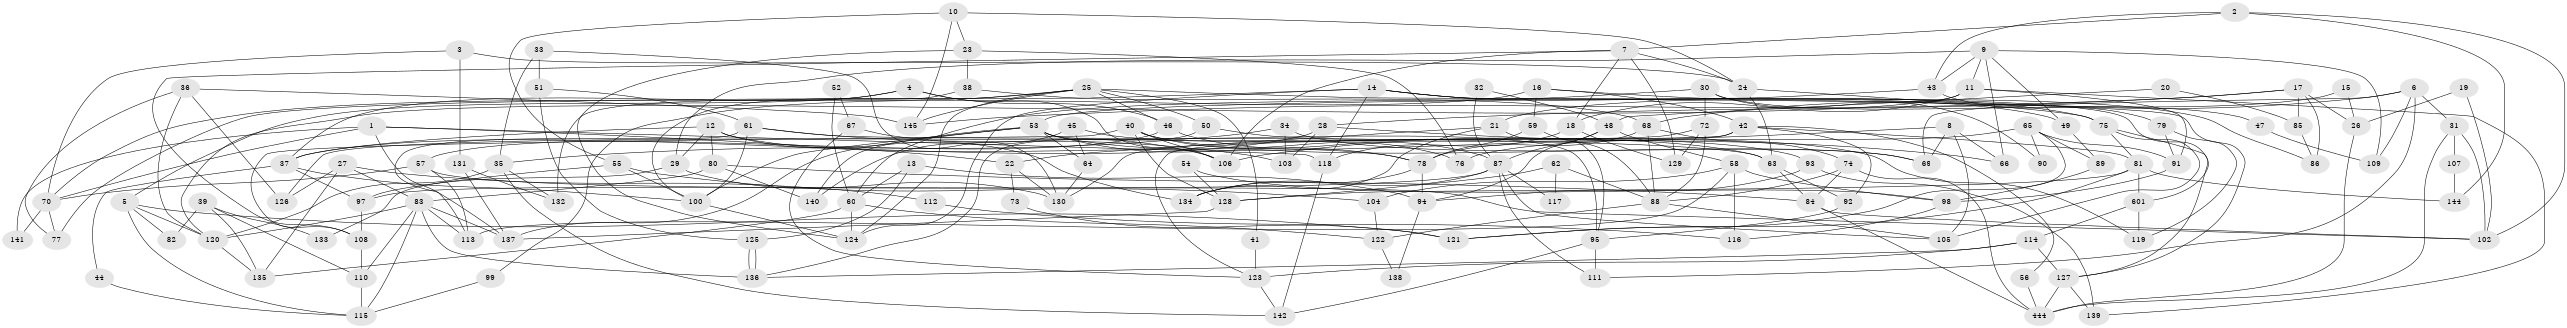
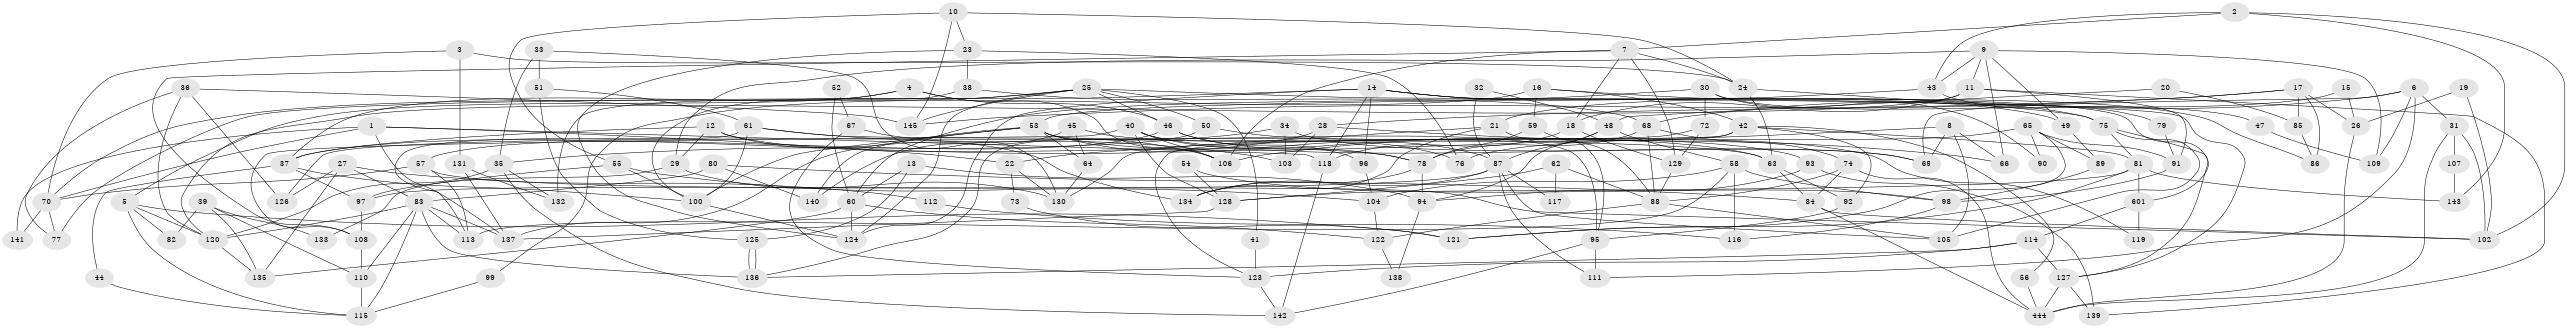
edge "12" -- "80": removed
node "96": added
edge "72" -- "88": now "129" -- "88"
edge "79" -- "119": removed
node "144": label "144" -> "143"
